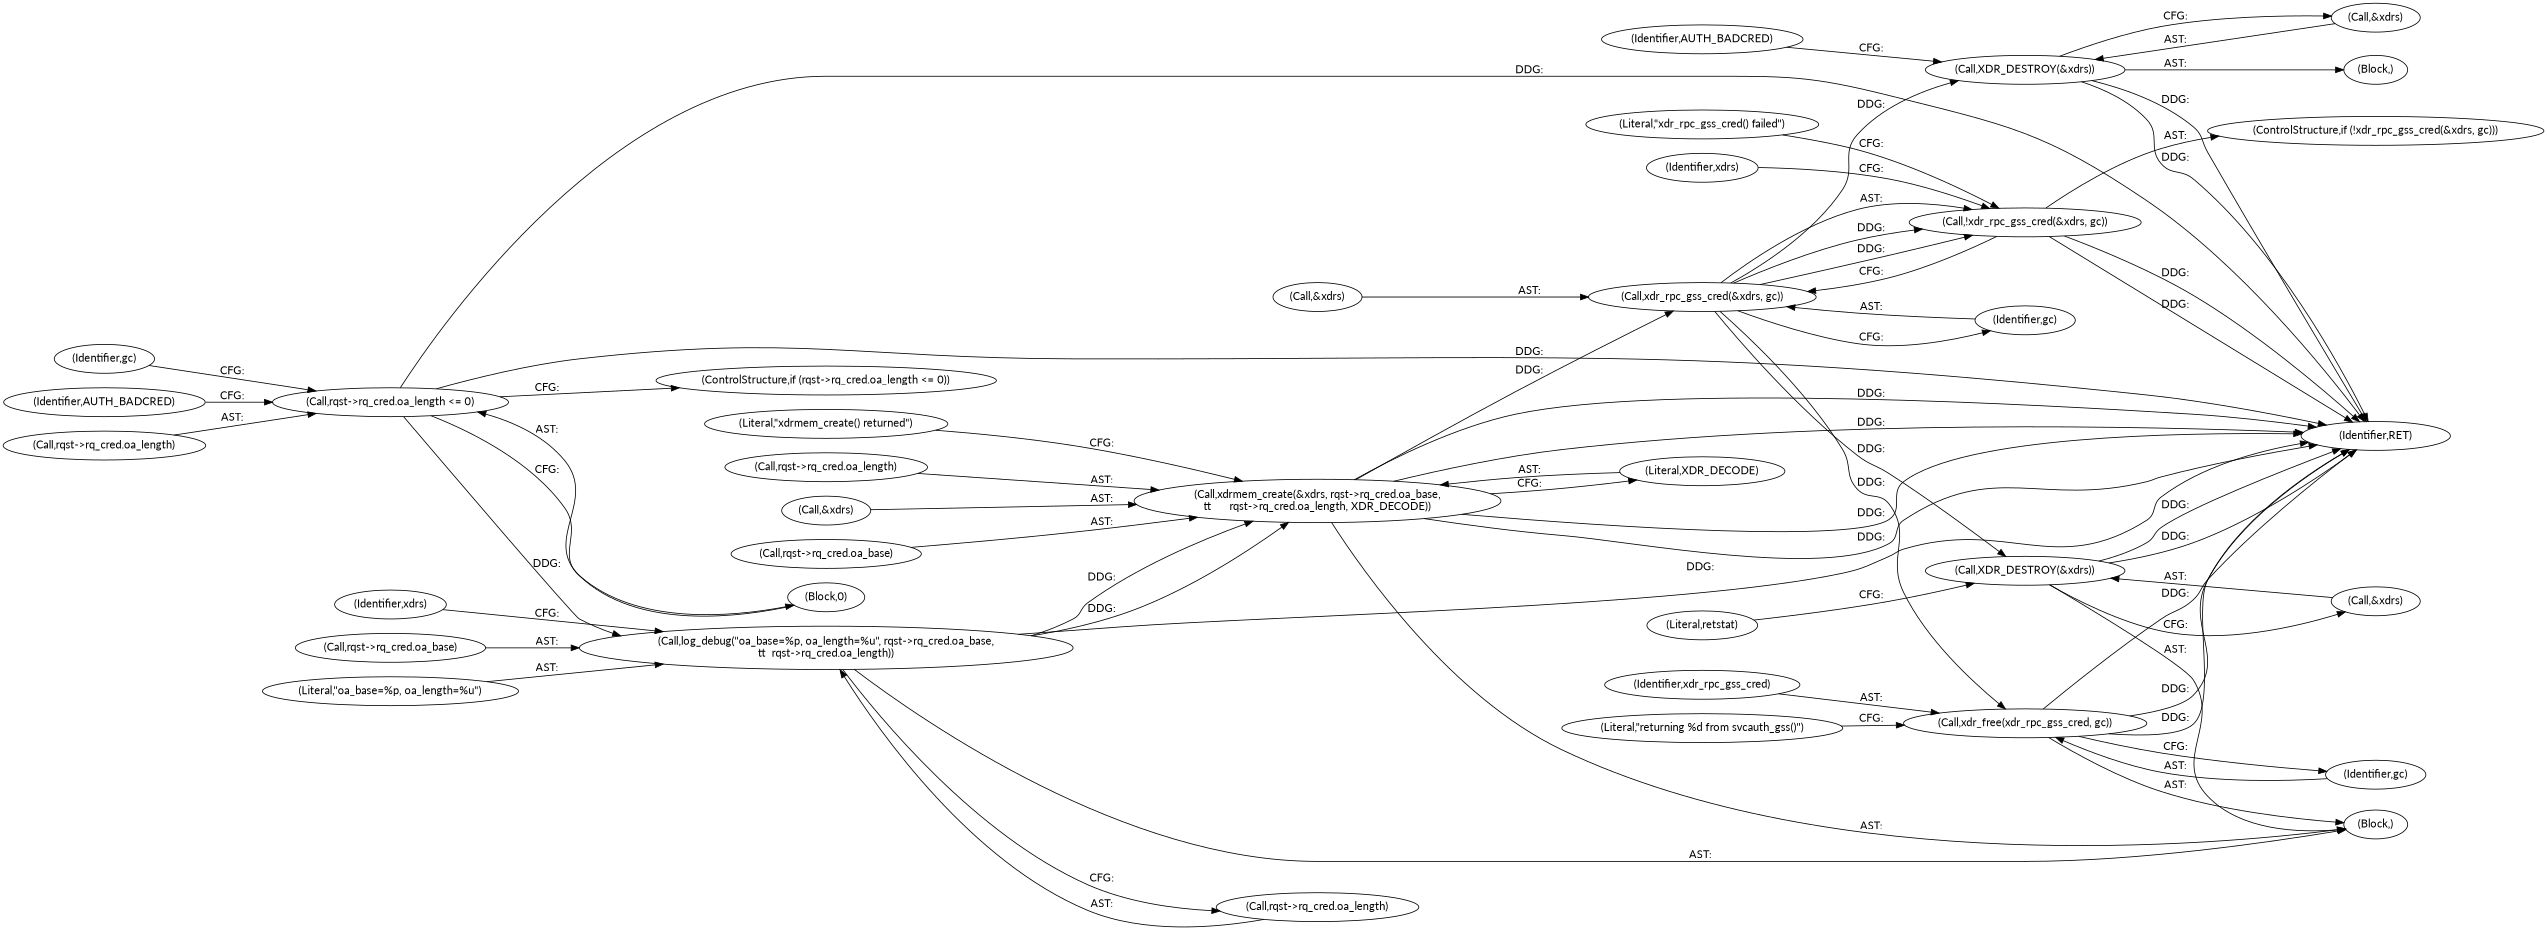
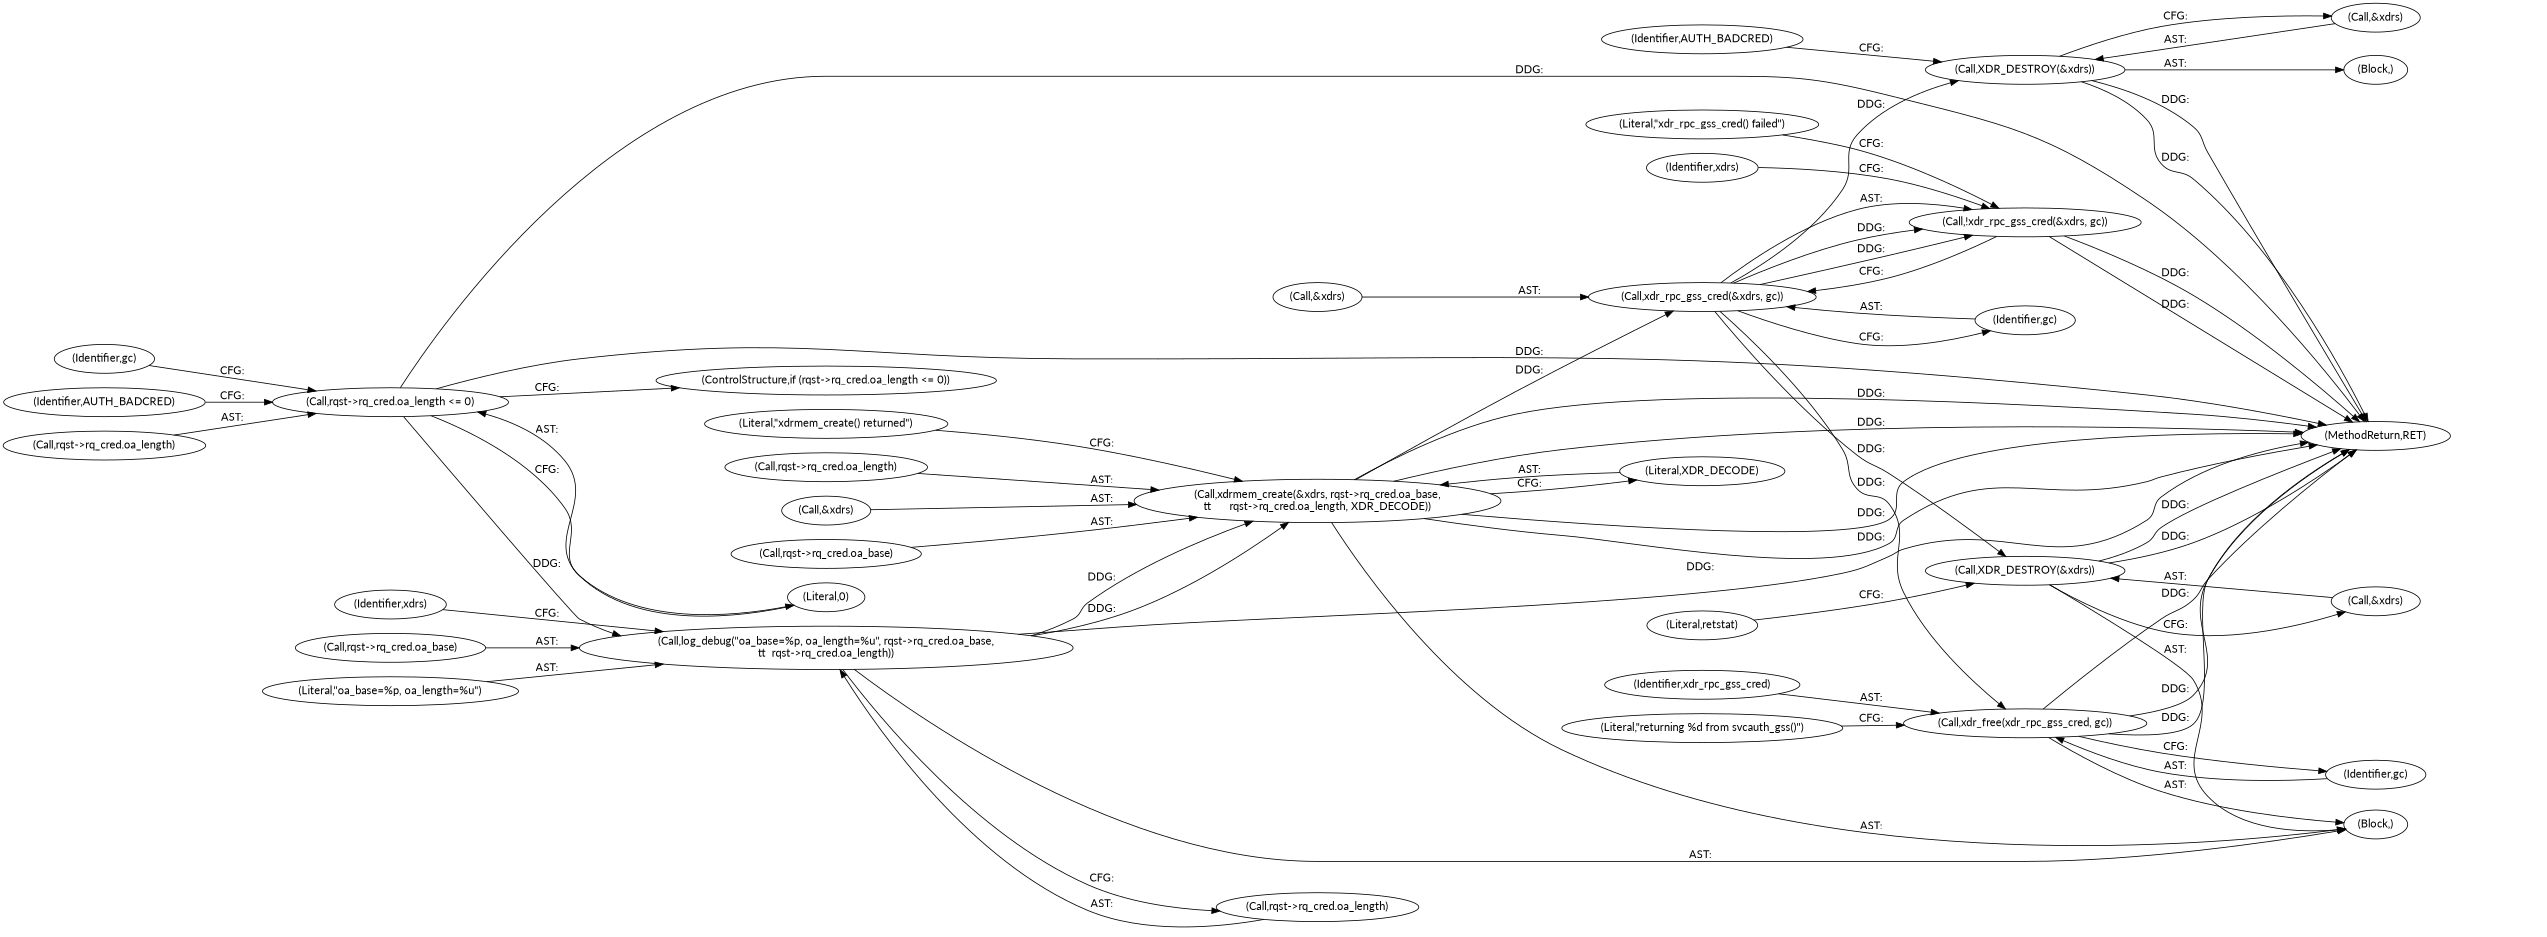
node "(ControlStructure,if (!xdr_rpc_gss_cred(&xdrs, gc)))": removed
node "(Identifier,RET)": label "(Identifier,RET)" -> "(MethodReturn,RET)"
node "(Block,0)": label "(Block,0)" -> "(Literal,0)"
